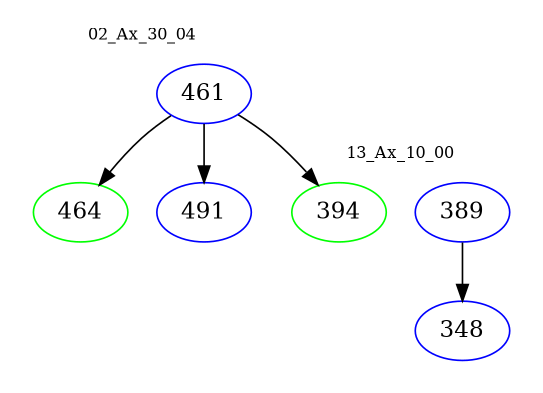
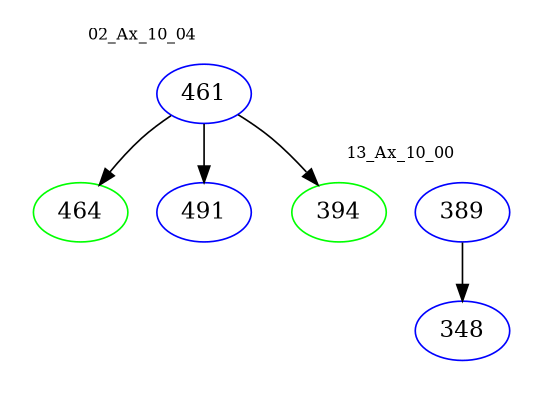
cluster "02_Ax_30_04": label "02_Ax_30_04" -> "02_Ax_10_04"
